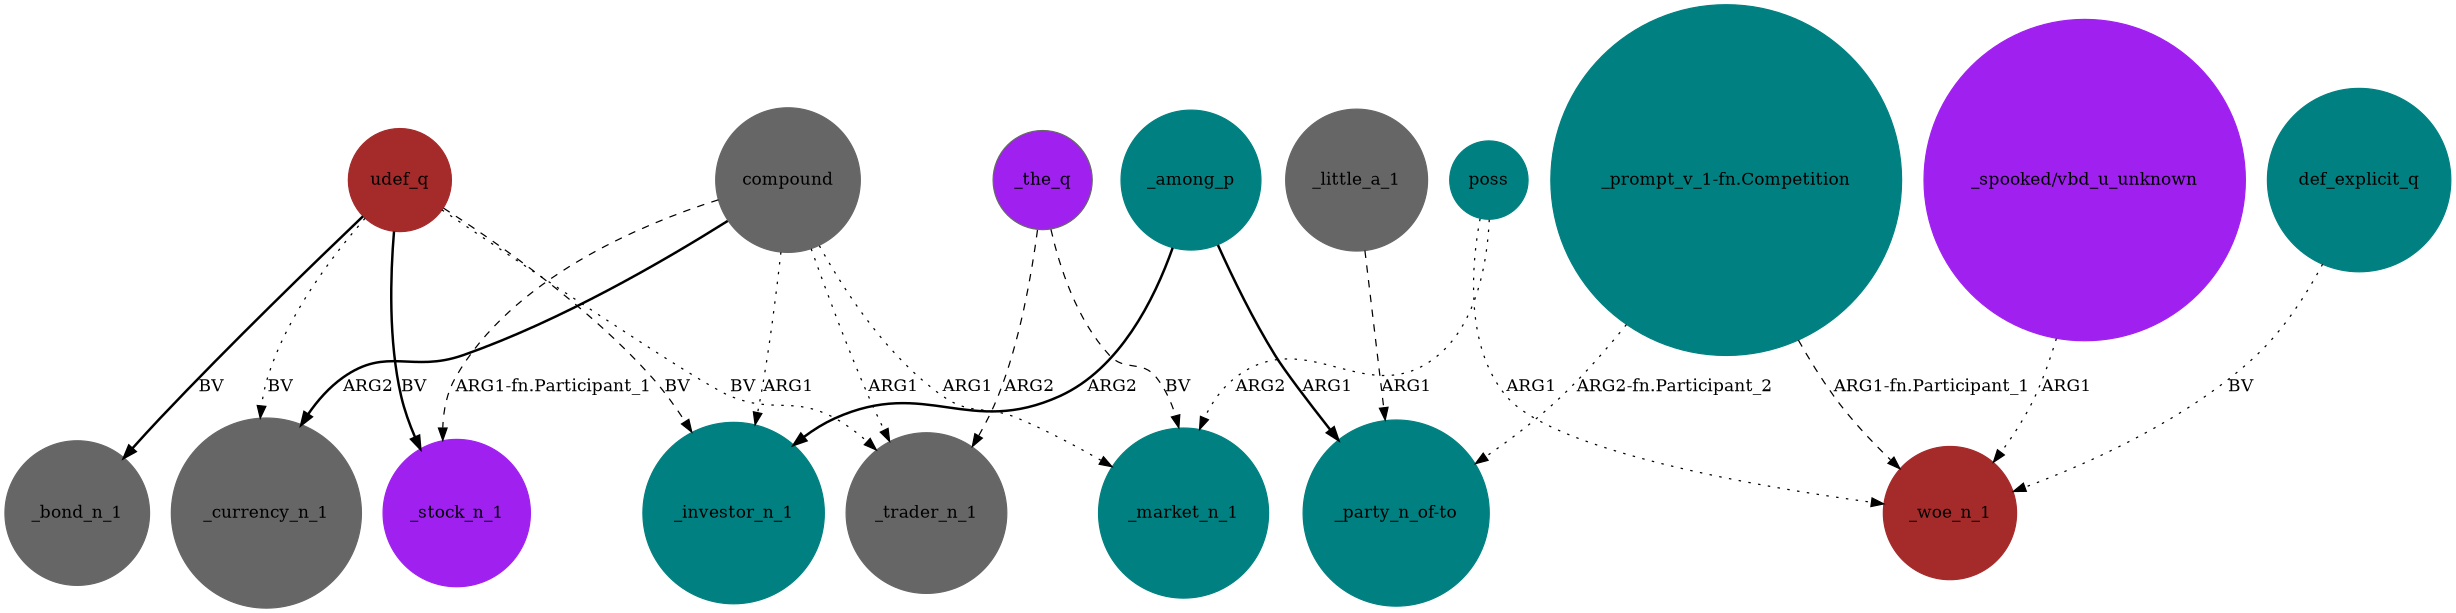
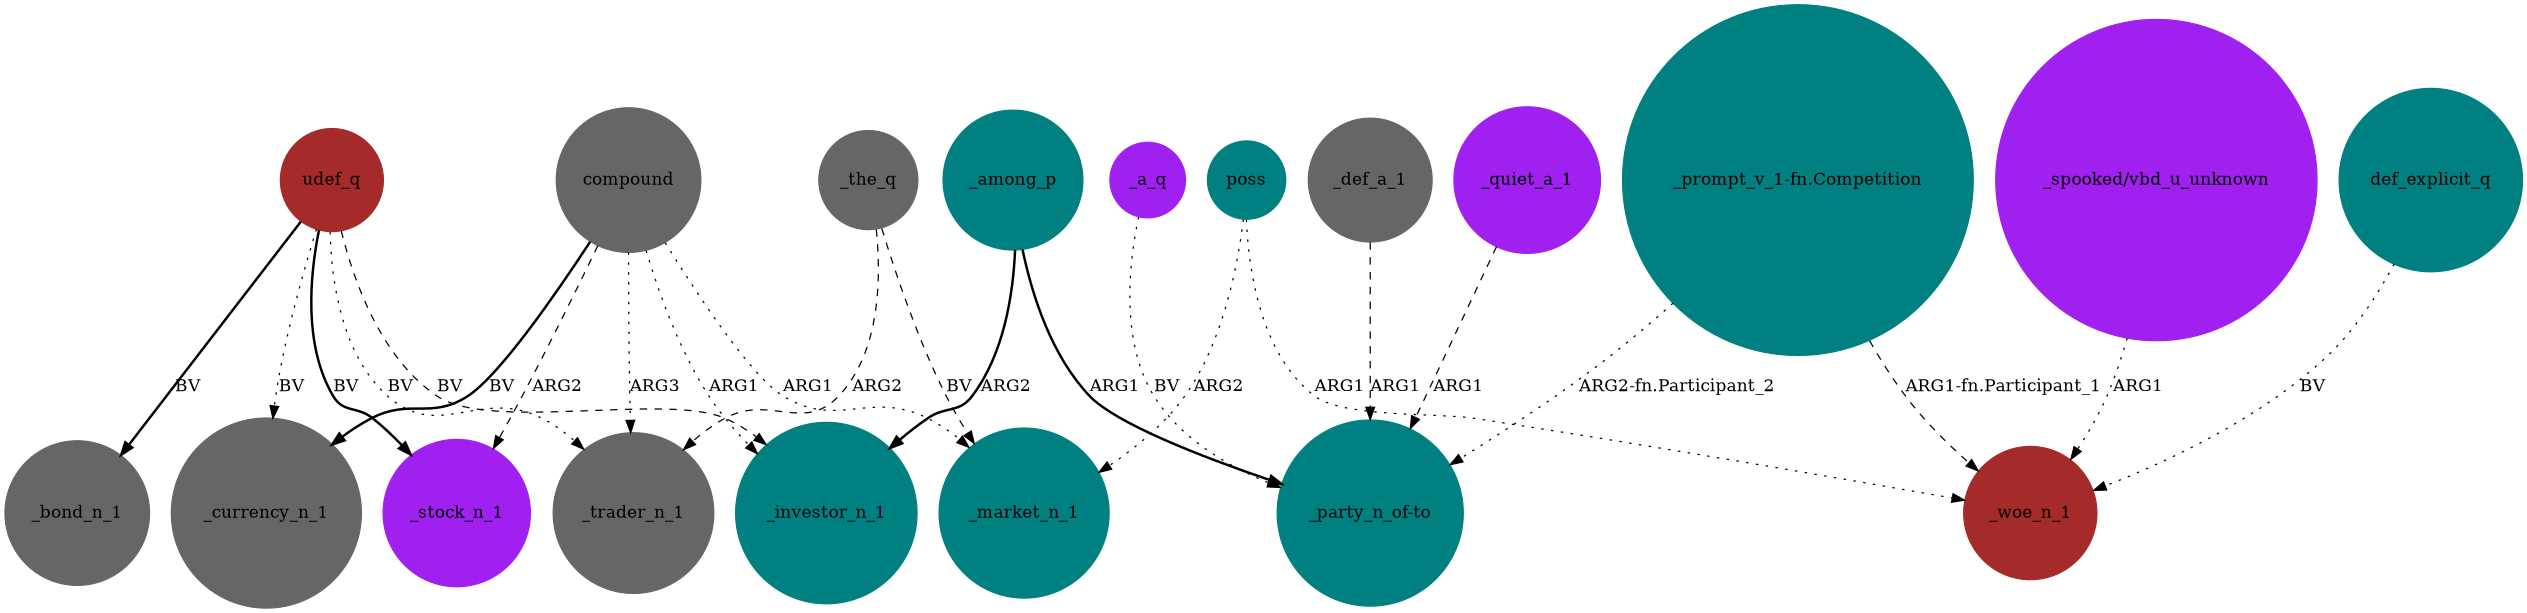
node "_the_q": fillcolor purple -> gray40
node "_a_q": added
node "_little_a_1": label "_little_a_1" -> "_def_a_1"
node "_quiet_a_1": added
edge "compound" -> "_currency_n_1": label "ARG2" -> "BV"
edge "compound" -> "_stock_n_1": label "ARG1-fn.Participant_1" -> "ARG2"
edge "compound" -> "_trader_n_1": label "ARG1" -> "ARG3"
